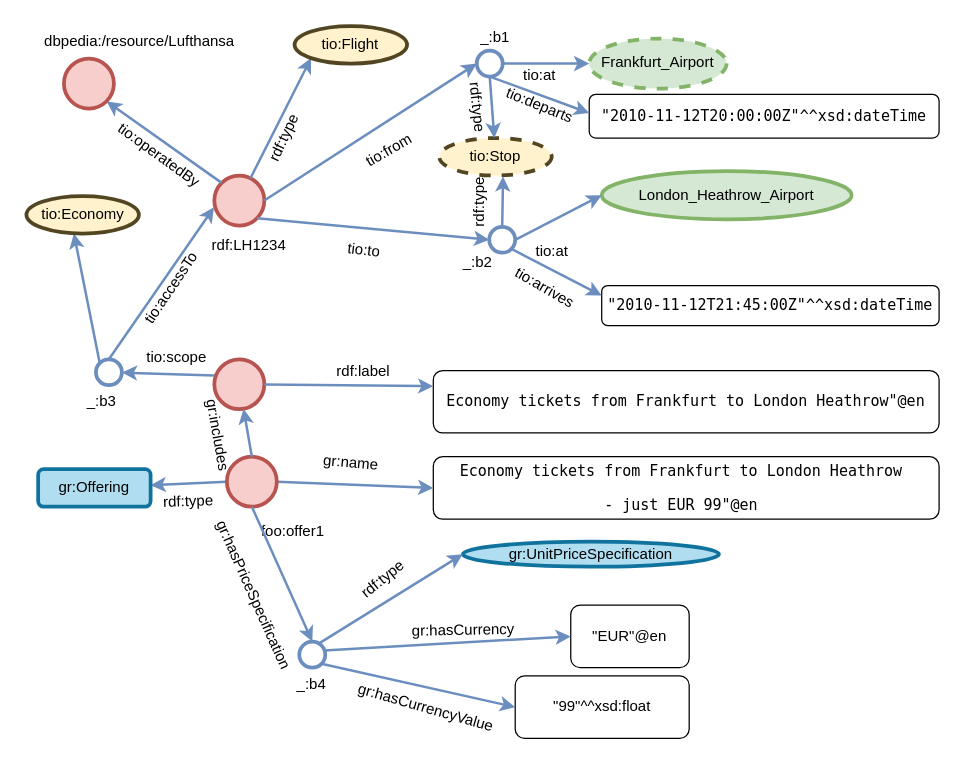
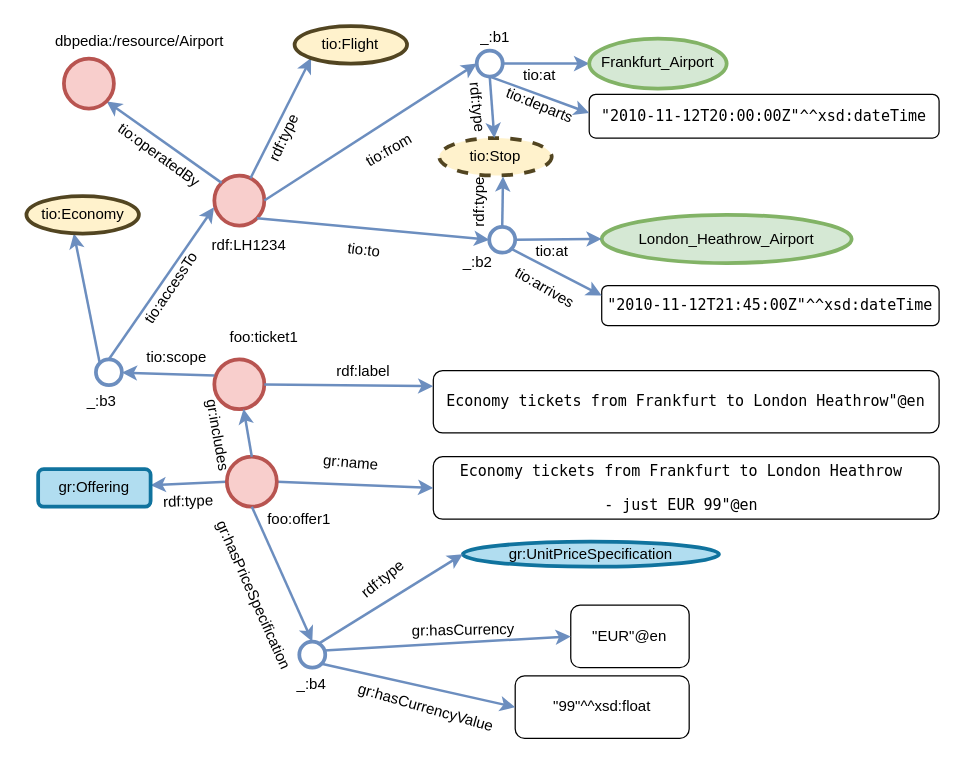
node "dbpedia:/resource/Lufthansa": label "dbpedia:/resource/Lufthansa" -> "dbpedia:/resource/Airport"
node "Frankfurt_Airport": style dashed -> solid
node "London_Heathrow_Airport": moved (727, 195) -> (727, 239)
node "foo:ticket1": added
node "foo:offer1": moved (294, 532) -> (300, 519)
